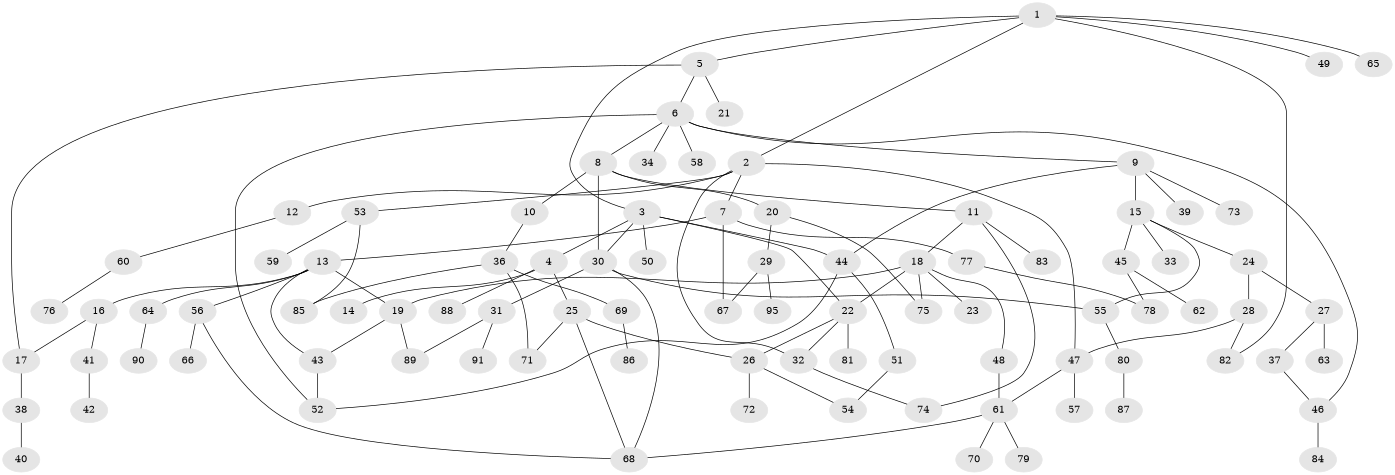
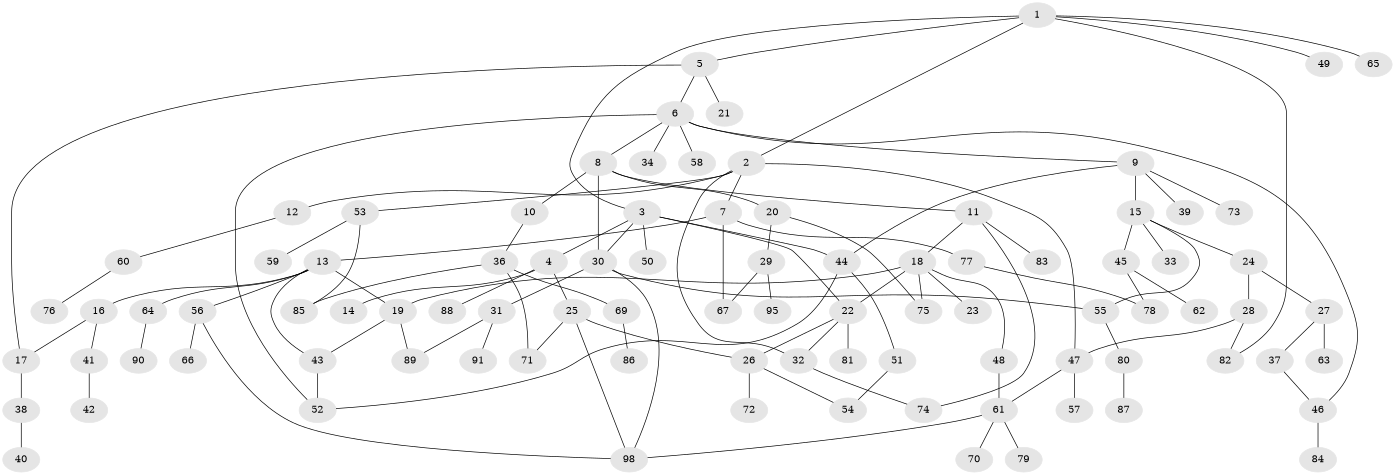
node "68": label "68" -> "98"
